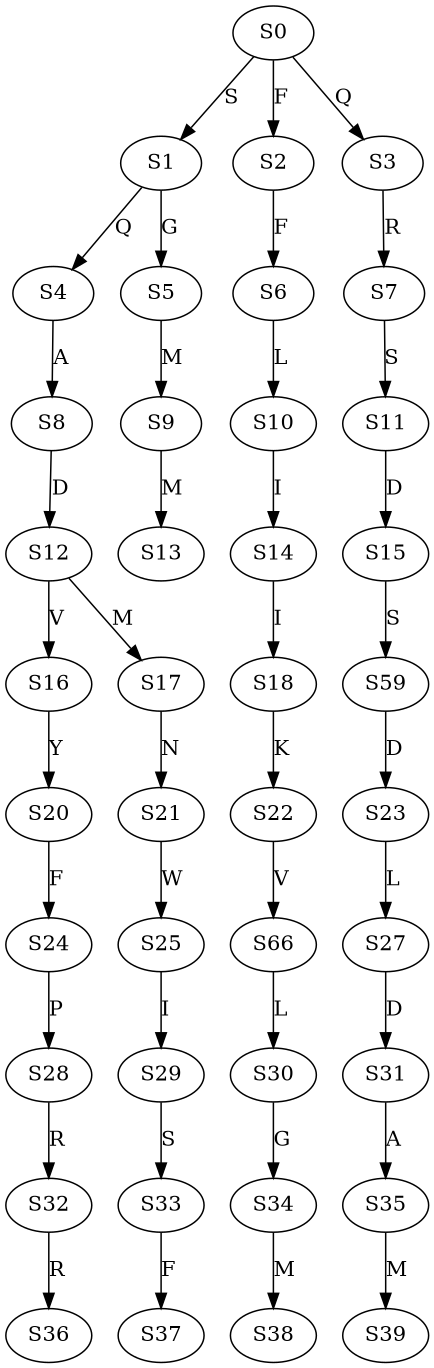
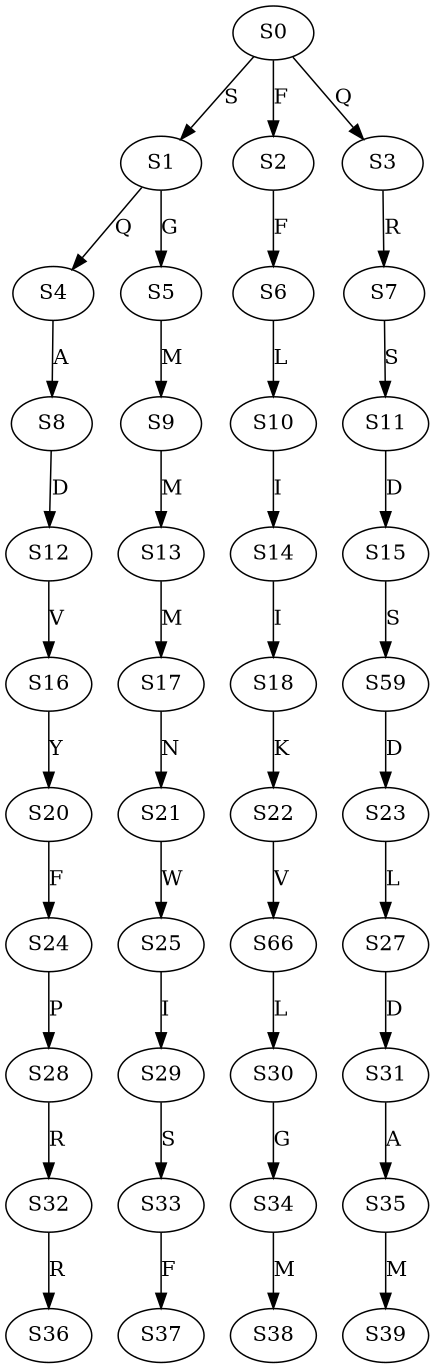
edge "S12" -> "S17": now "S13" -> "S17"
